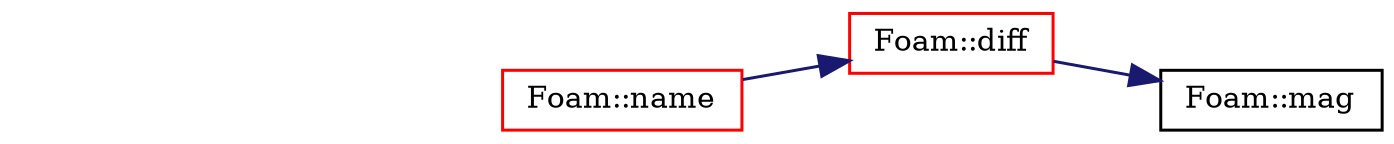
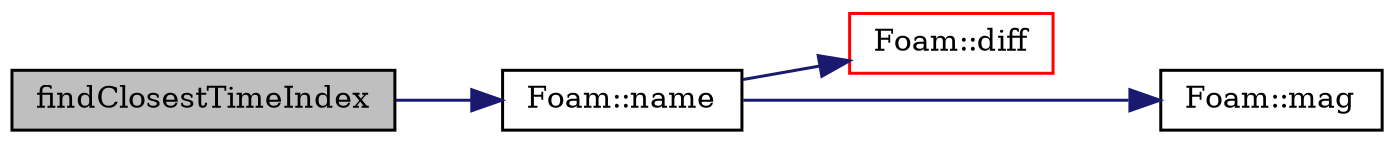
edge "Foam::diff" -> "Foam::mag": now "Foam::name" -> "Foam::mag"
node "findClosestTimeIndex": added
node "Foam::name": color red -> black
